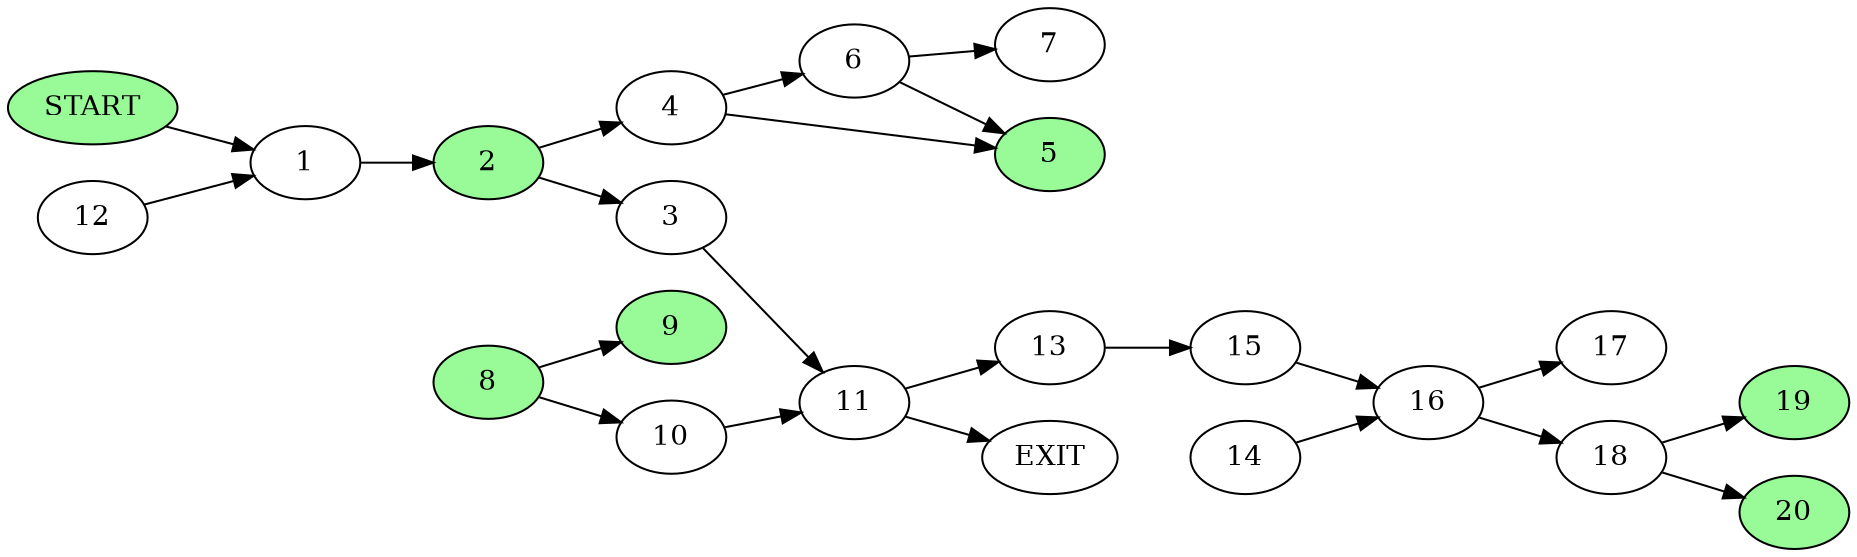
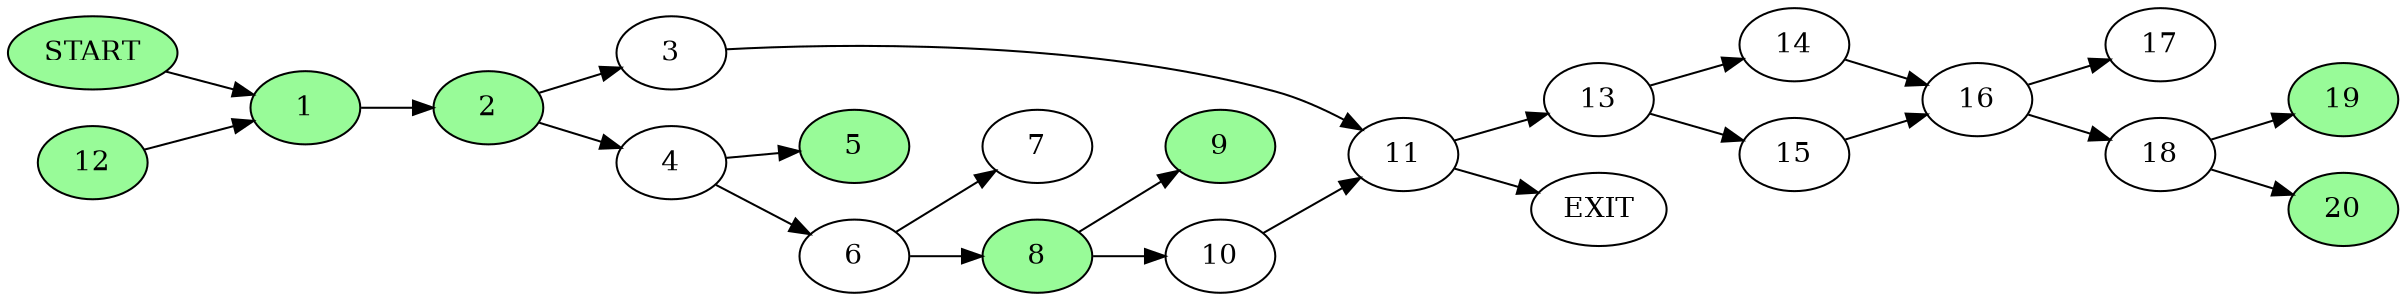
edge "13" -> "14": added
edge "6" -> "5": now "6" -> "8"
node "1": fillcolor white -> palegreen
node "12": fillcolor white -> palegreen
